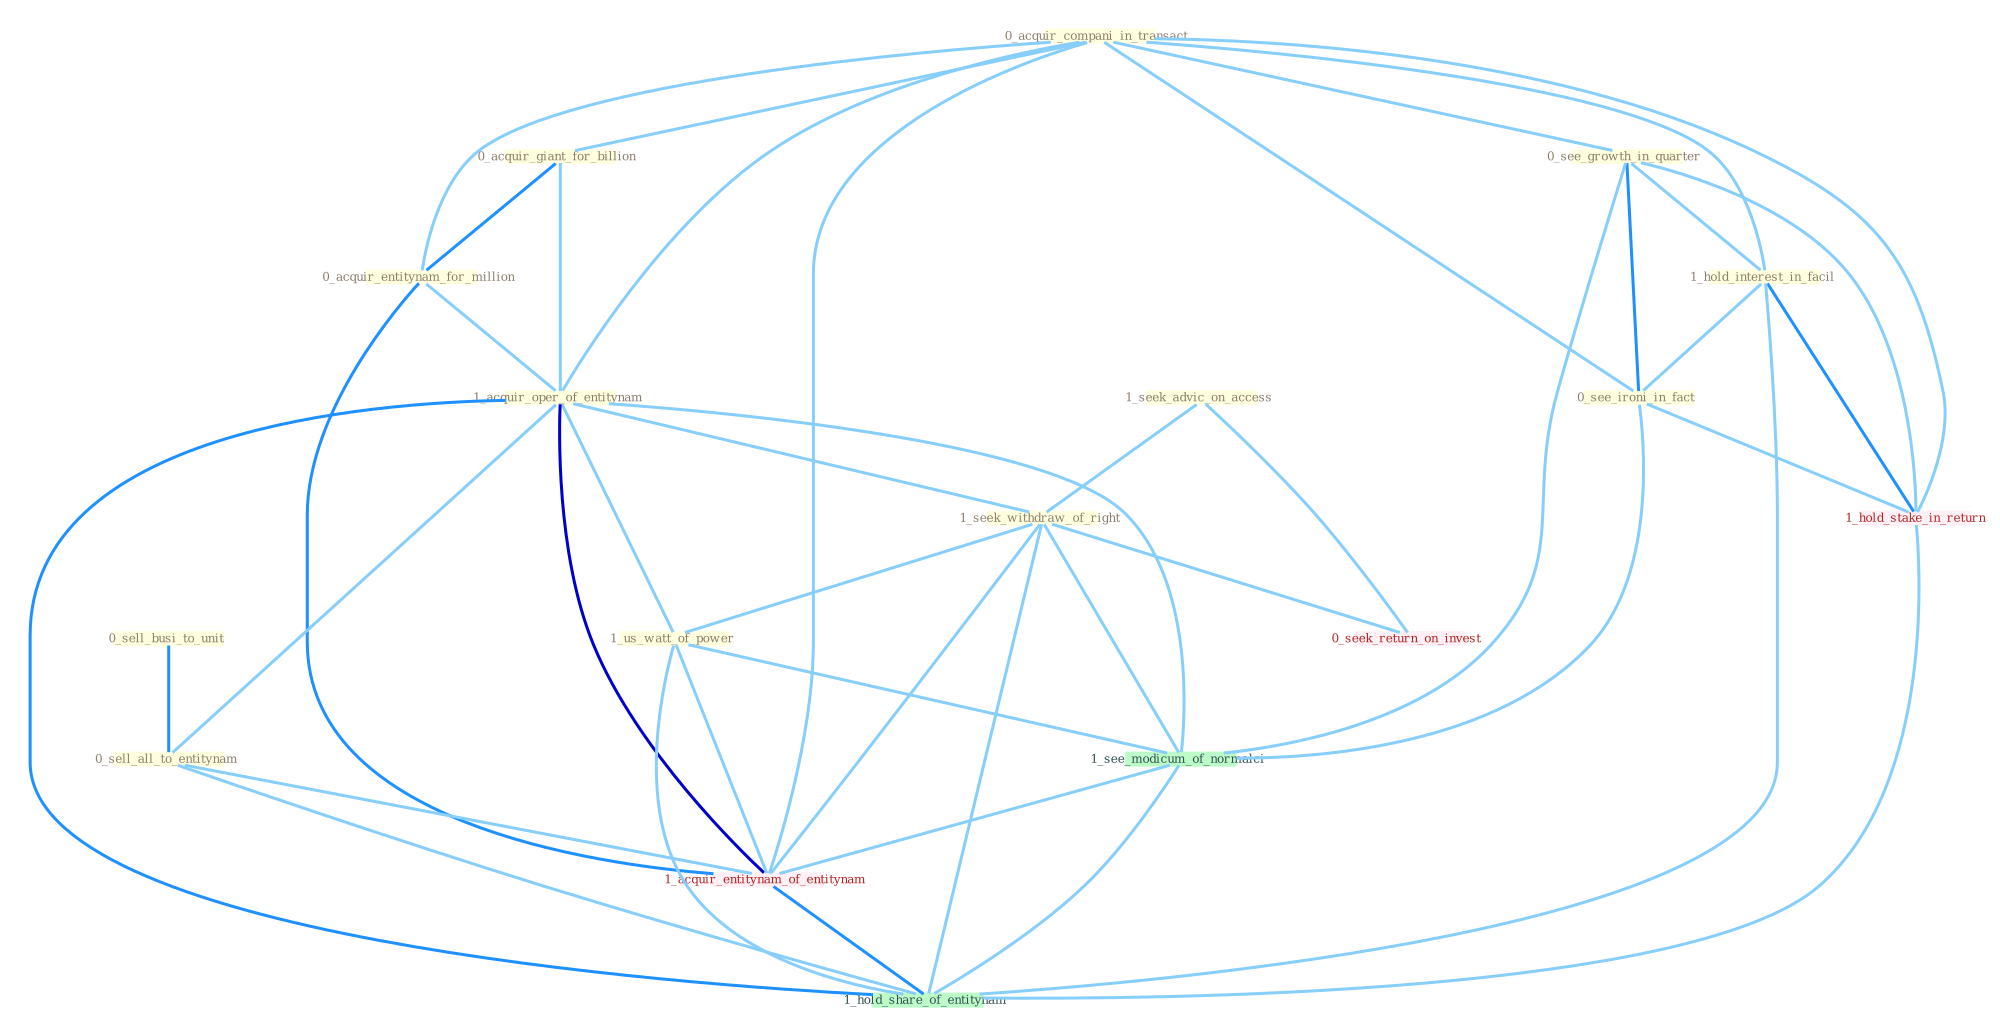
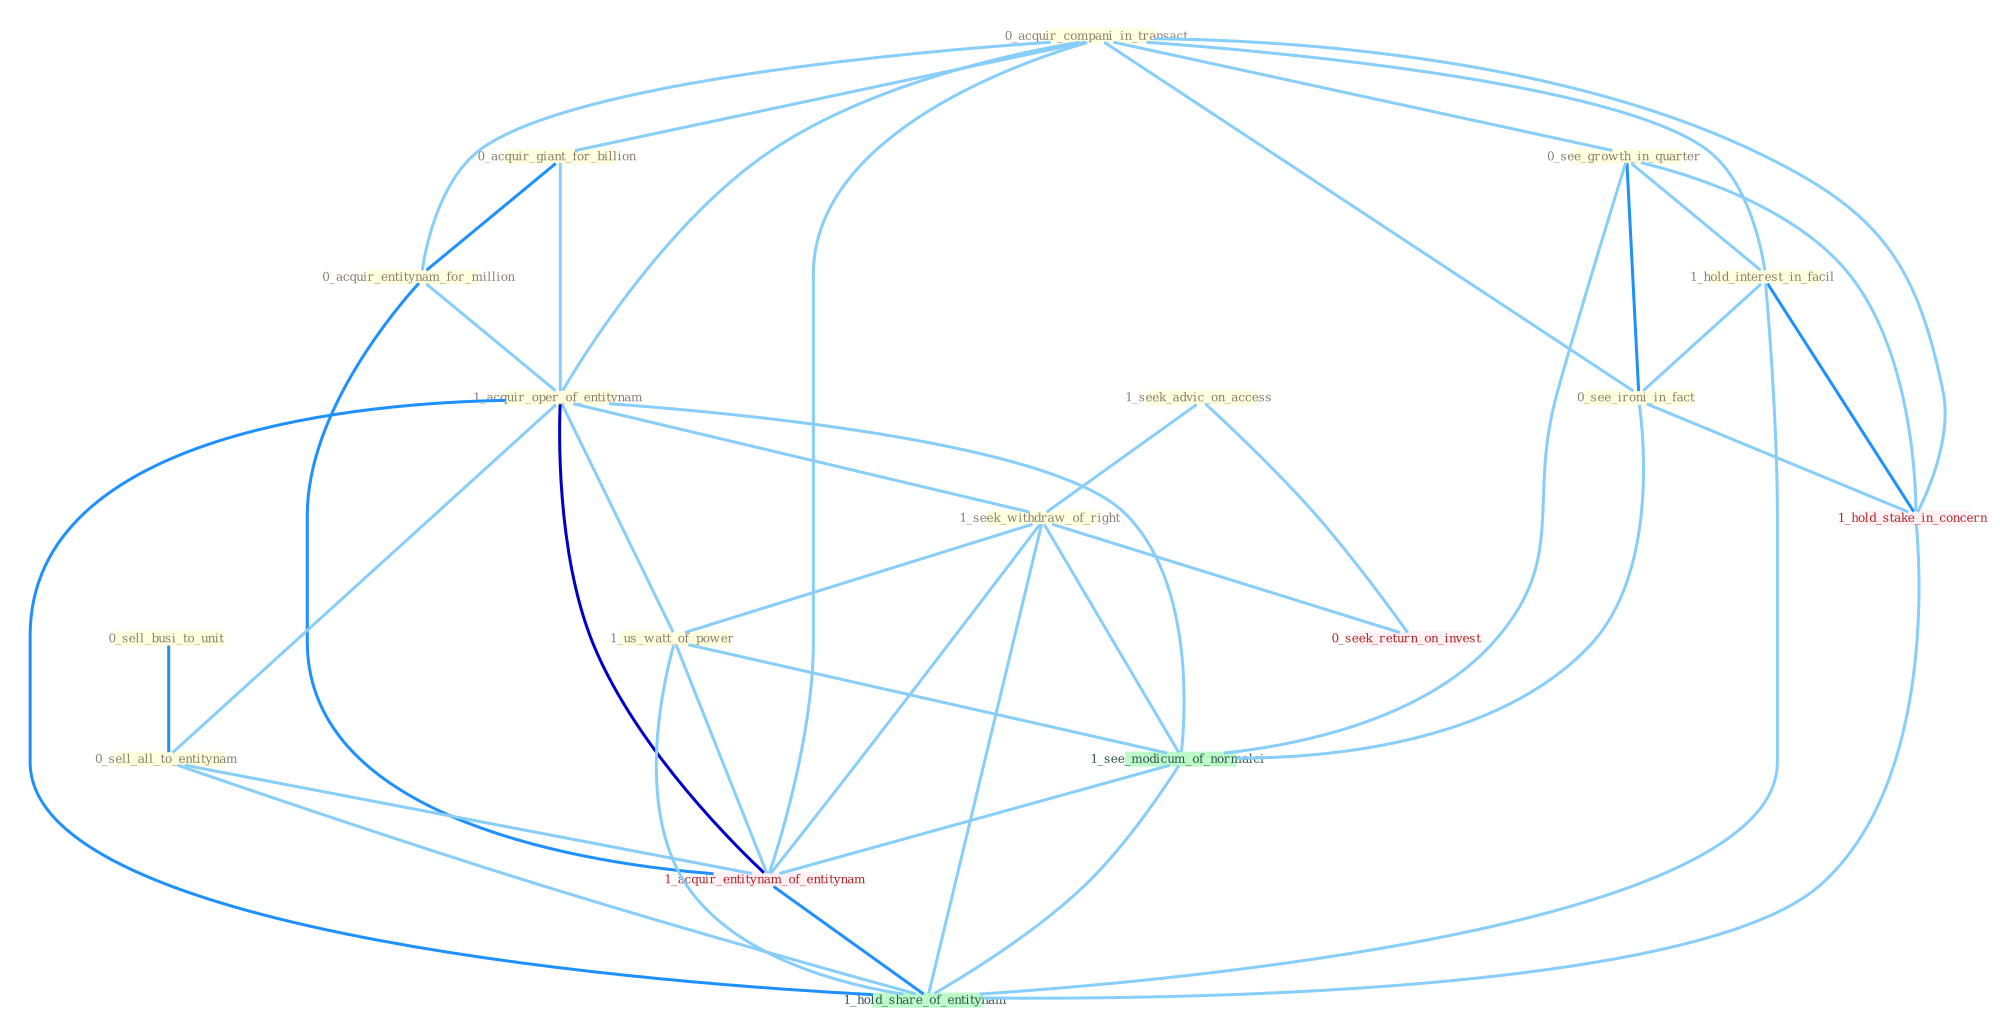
node "1_hold_stake_in_return": label "1_hold_stake_in_return" -> "1_hold_stake_in_concern"
